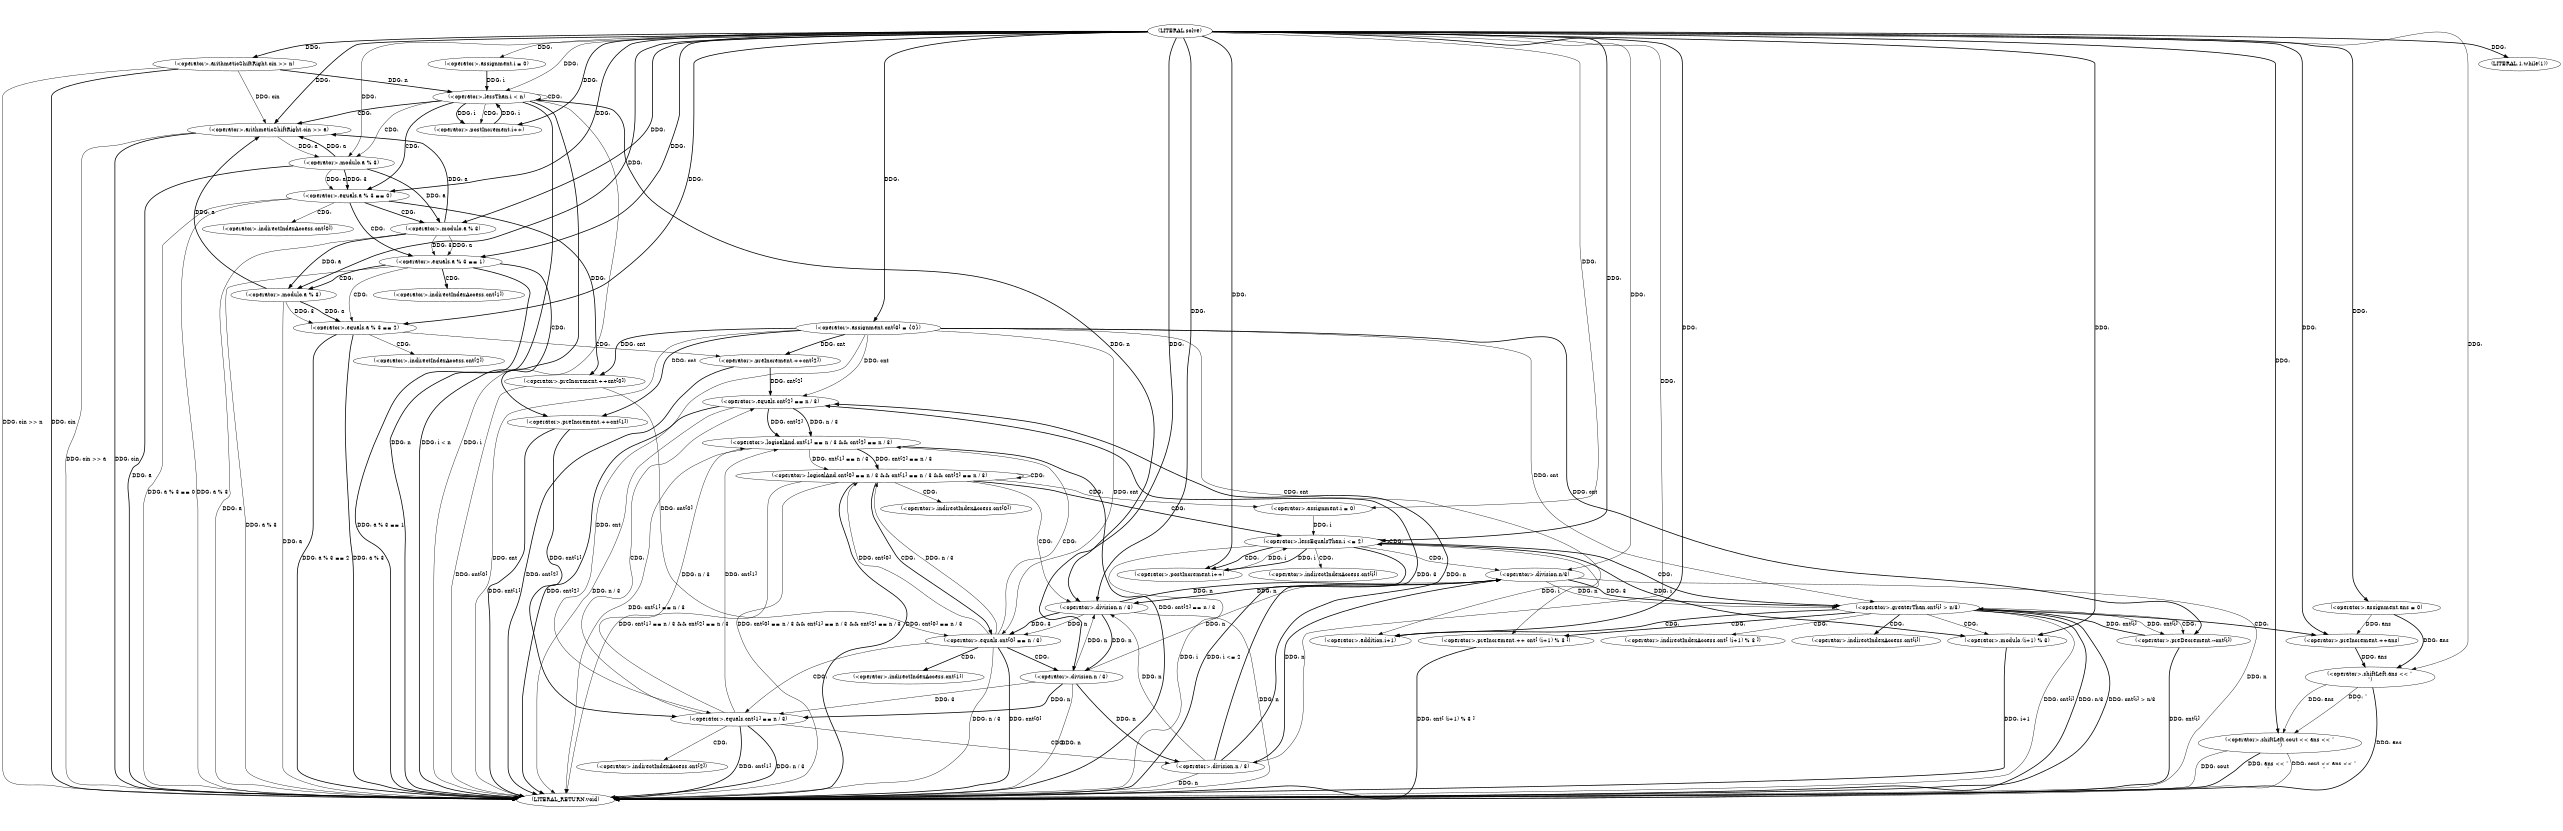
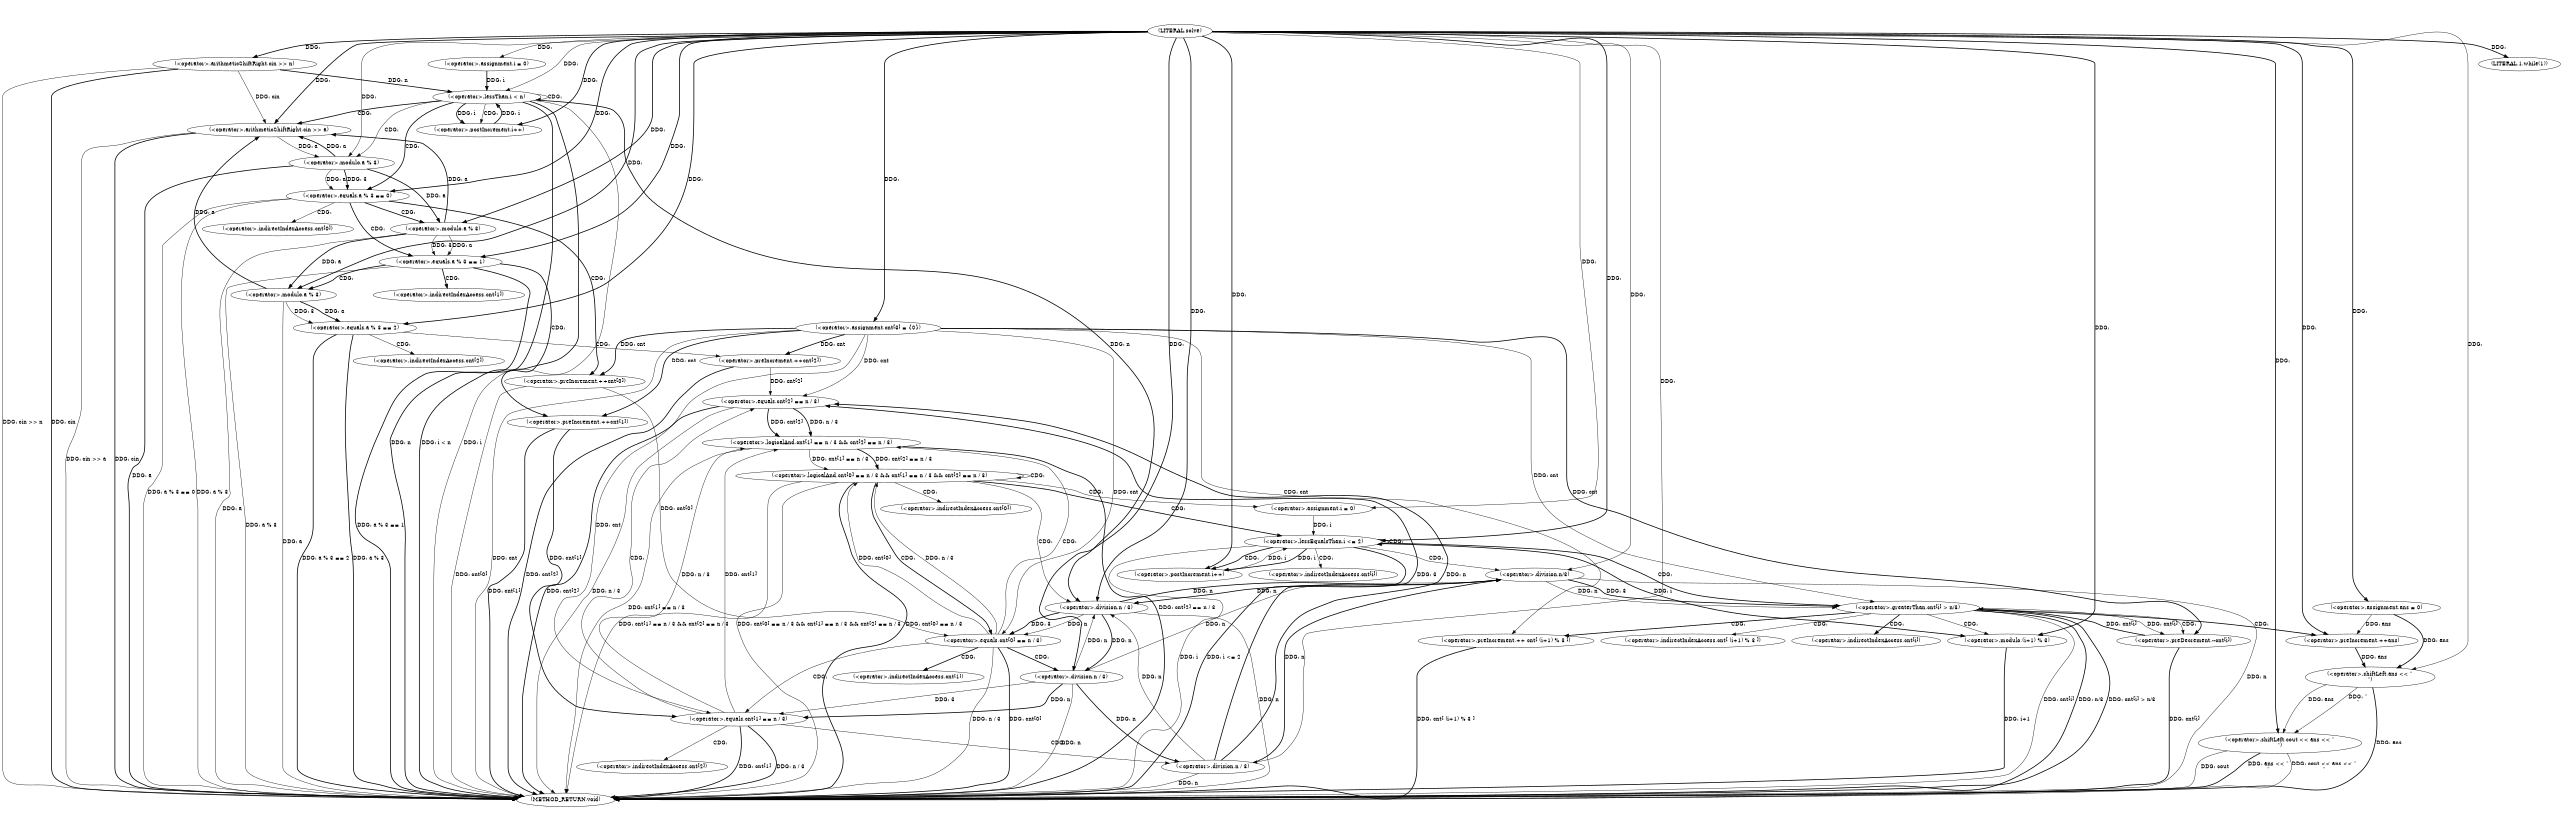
edge "(<operator>.equals,a % 3 == 0)" -> "(<operator>.preIncrement,++cnt[0])": label "DDG: " -> "CDG: "
edge "(<operator>.equals,a % 3 == 1)" -> "(<operator>.equals,a % 3 == 2)": removed, label "CDG:"
edge "(<operator>.preIncrement,++cnt[2])" -> "(<operator>.equals,cnt[2] == n / 3)": style bold -> solid
node "(<operator>.addition,i+1)": removed
node "(LITERAL_RETURN,void)": label "(LITERAL_RETURN,void)" -> "(METHOD_RETURN,void)"
